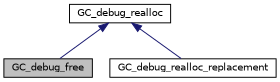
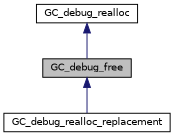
edge "GC_debug_realloc_replacement" -> "GC_debug_realloc": now "GC_debug_realloc_replacement" -> "GC_debug_free"
